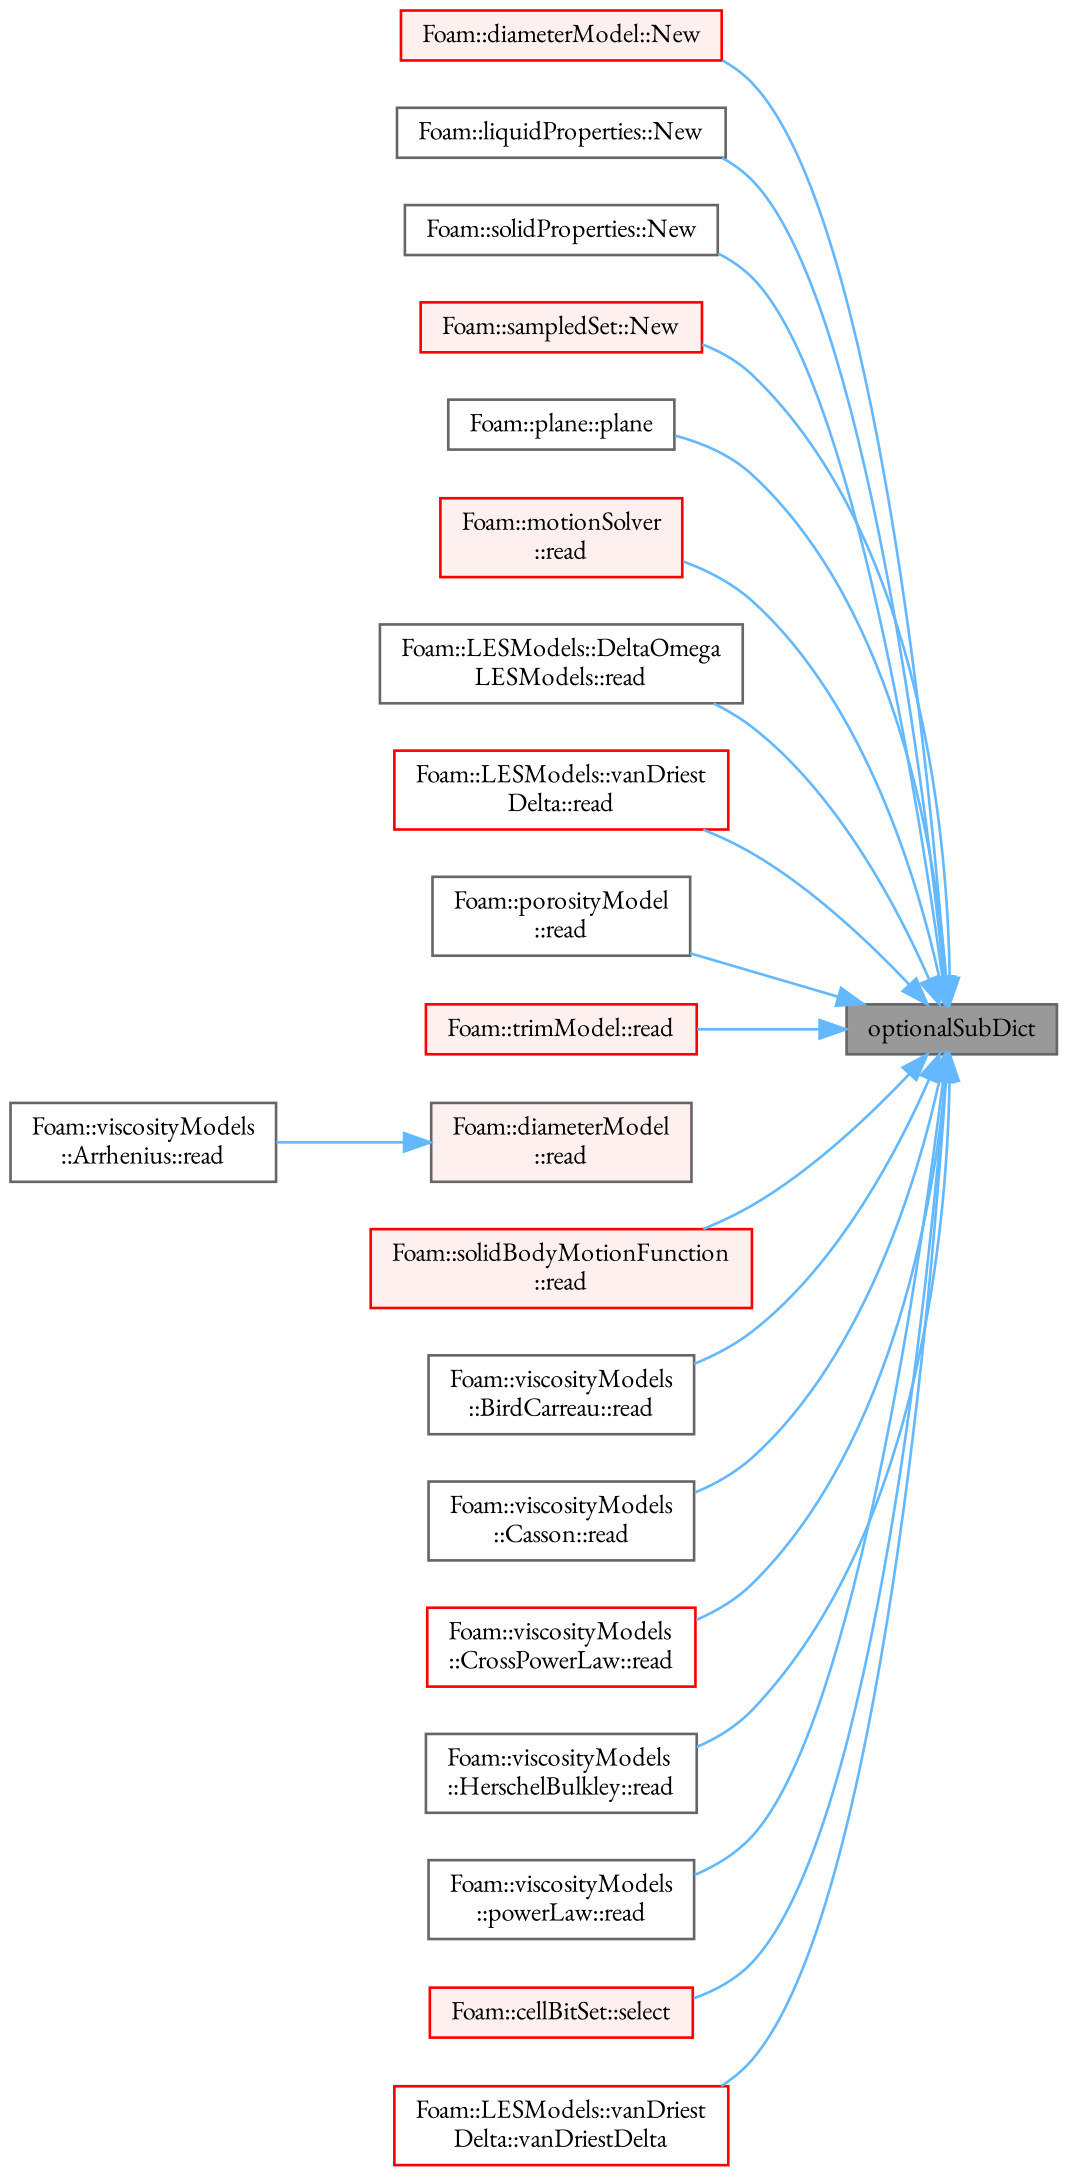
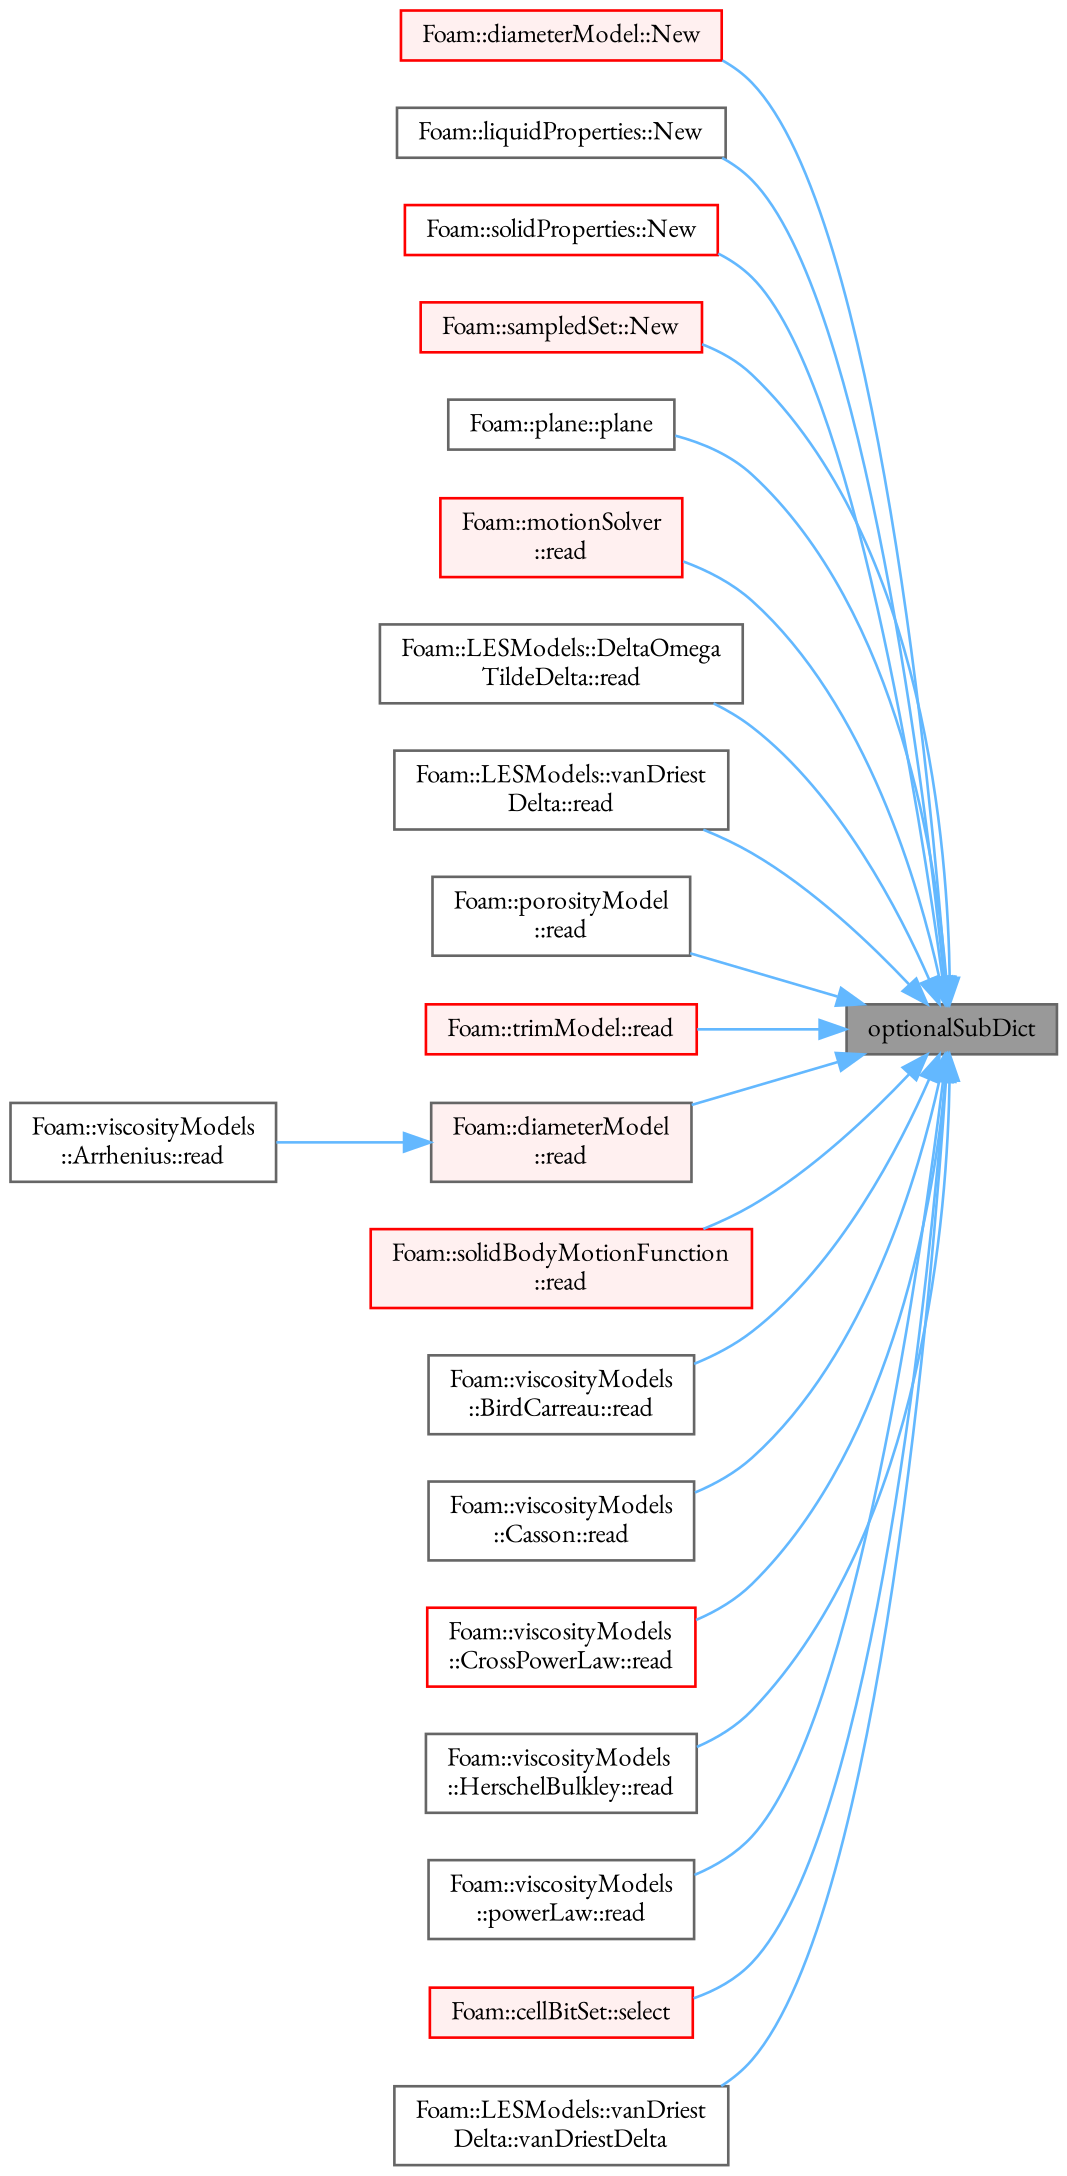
node "Foam::solidProperties::New": color grey40 -> red
node "Foam::LESModels::DeltaOmega LESModels::read": label "Foam::LESModels::DeltaOmega LESModels::read" -> "Foam::LESModels::DeltaOmega TildeDelta::read"
node "Foam::LESModels::vanDriest Delta::read": color red -> grey40
edge "Foam::diameterModel ::read" -> "optionalSubDict": added
node "Foam::LESModels::vanDriest Delta::vanDriestDelta": color red -> grey40
